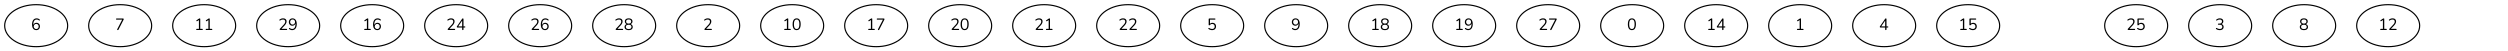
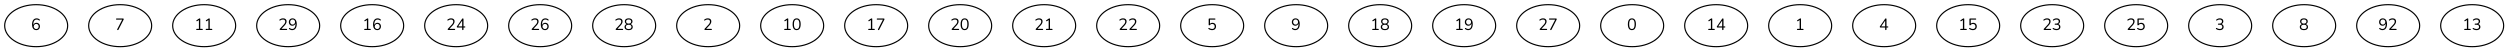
node "23": added
node "12": label "12" -> "92"
node "13": added
